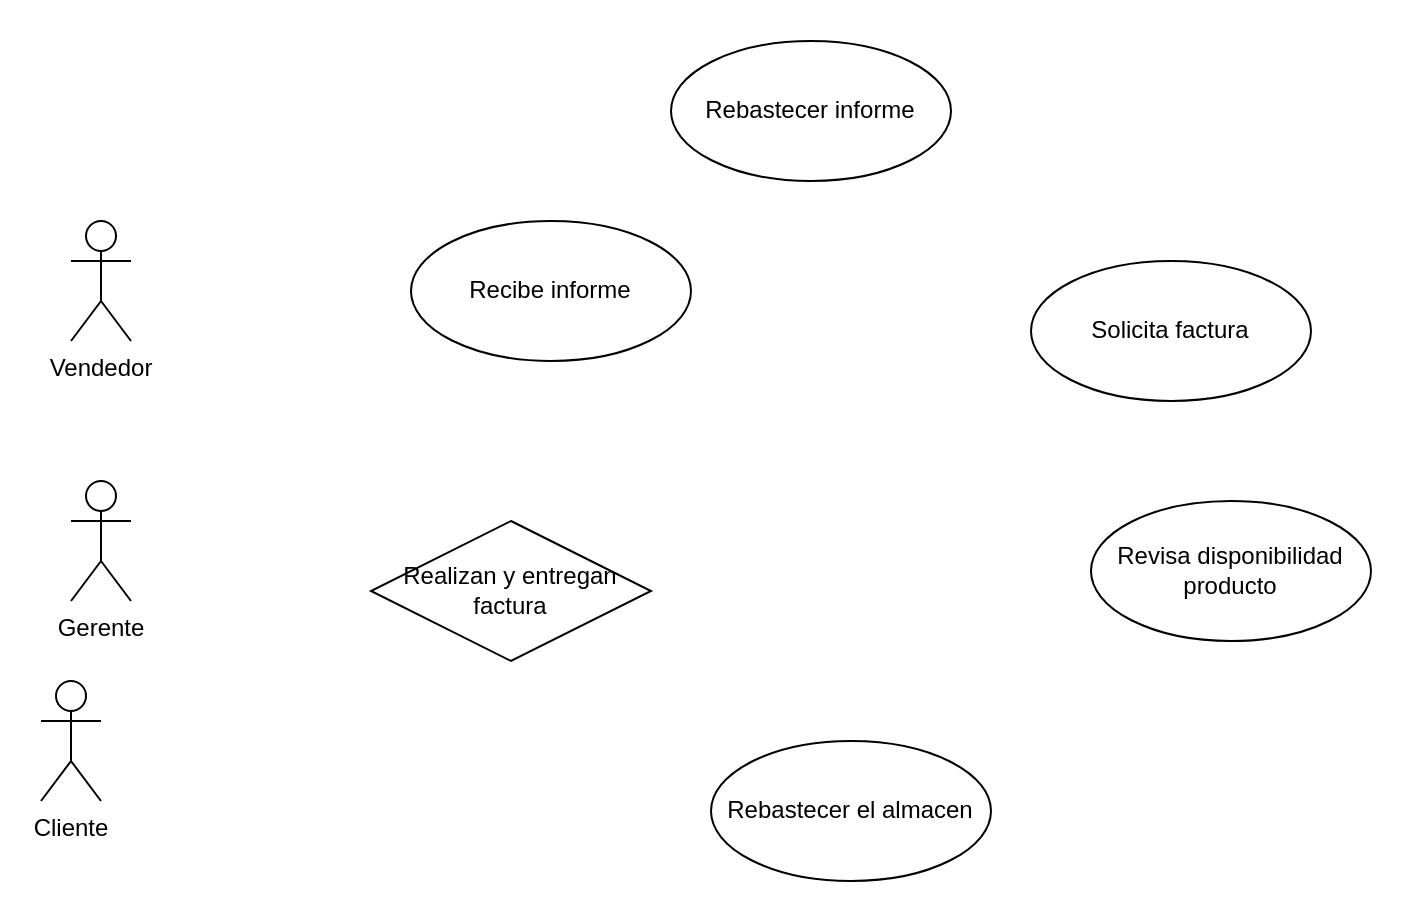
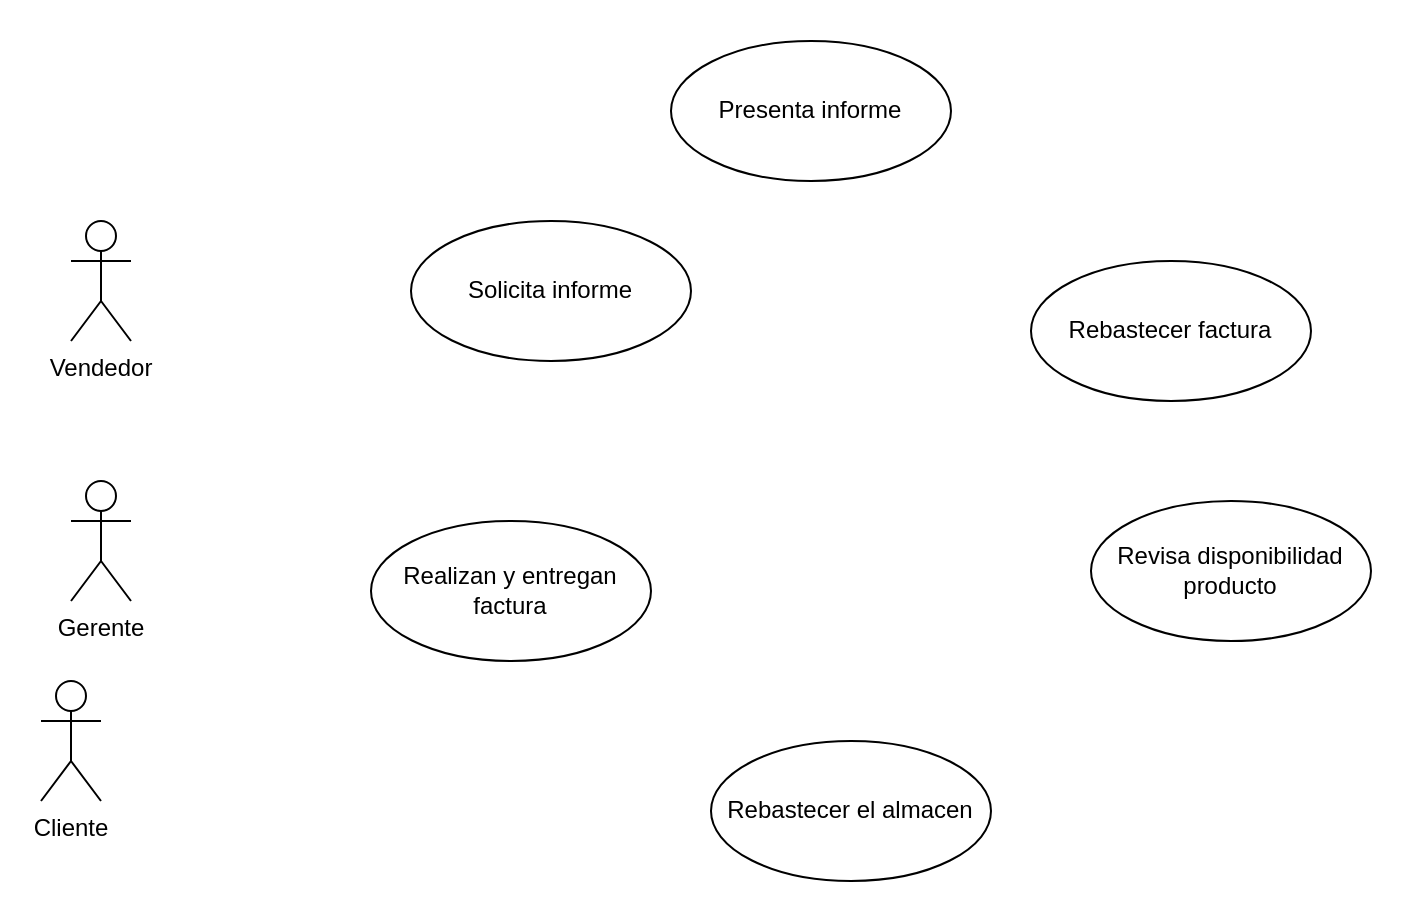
node "Rebastecer informe": label "Rebastecer informe" -> "Presenta informe"
node "Recibe informe": label "Recibe informe" -> "Solicita informe"
node "Solicita factura": label "Solicita factura" -> "Rebastecer factura"
node "Realizan y entregan factura": shape diamond -> ellipse
